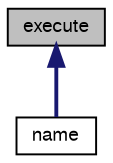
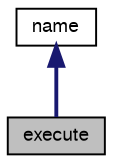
edge "name" -> "execute": reversed
